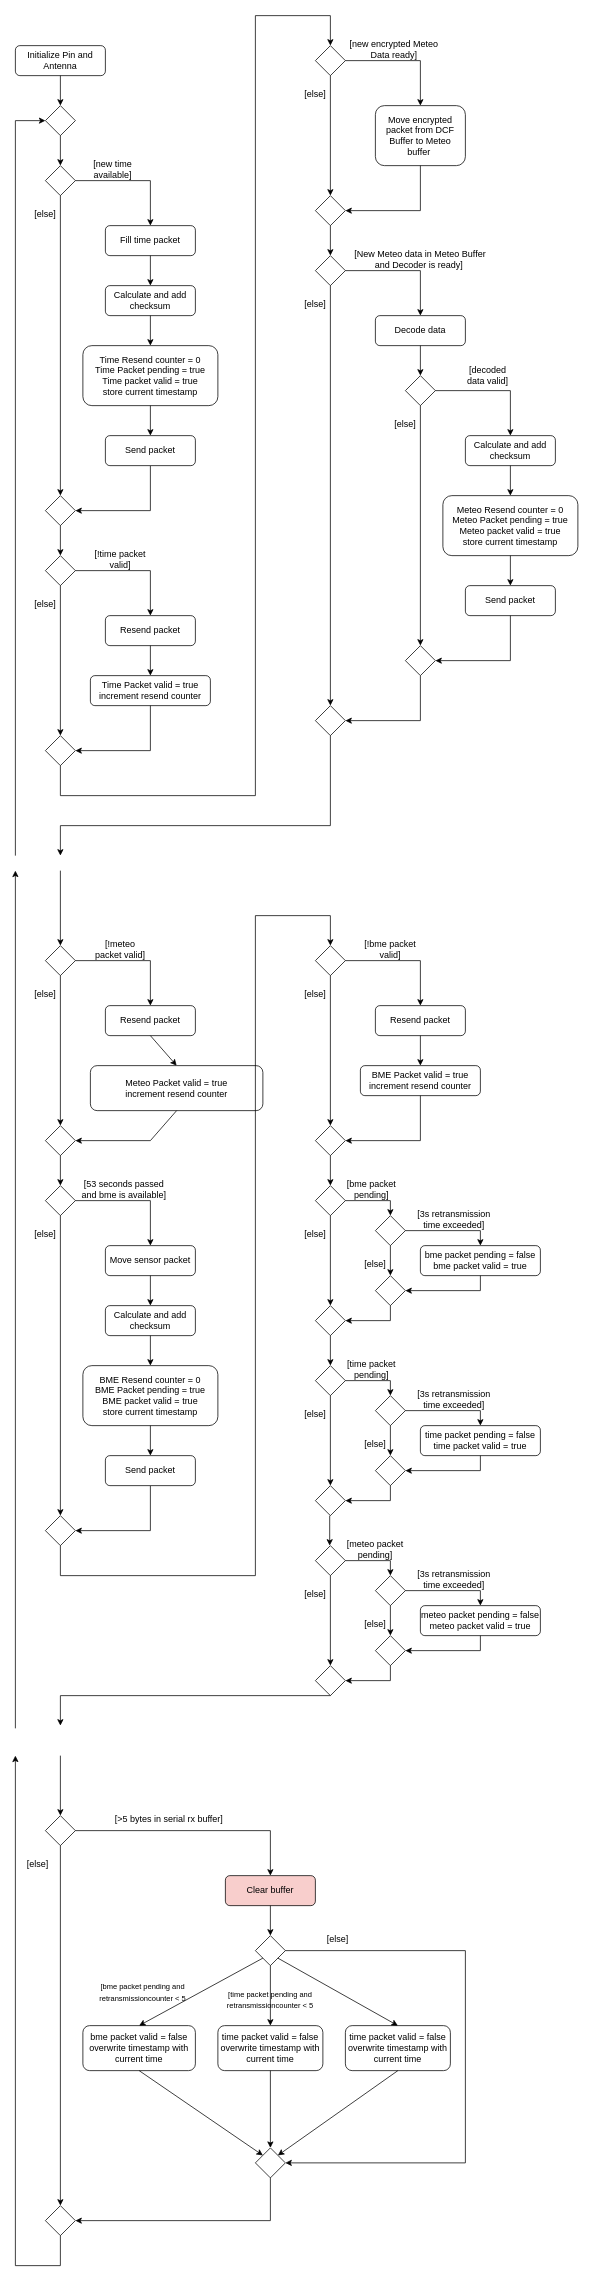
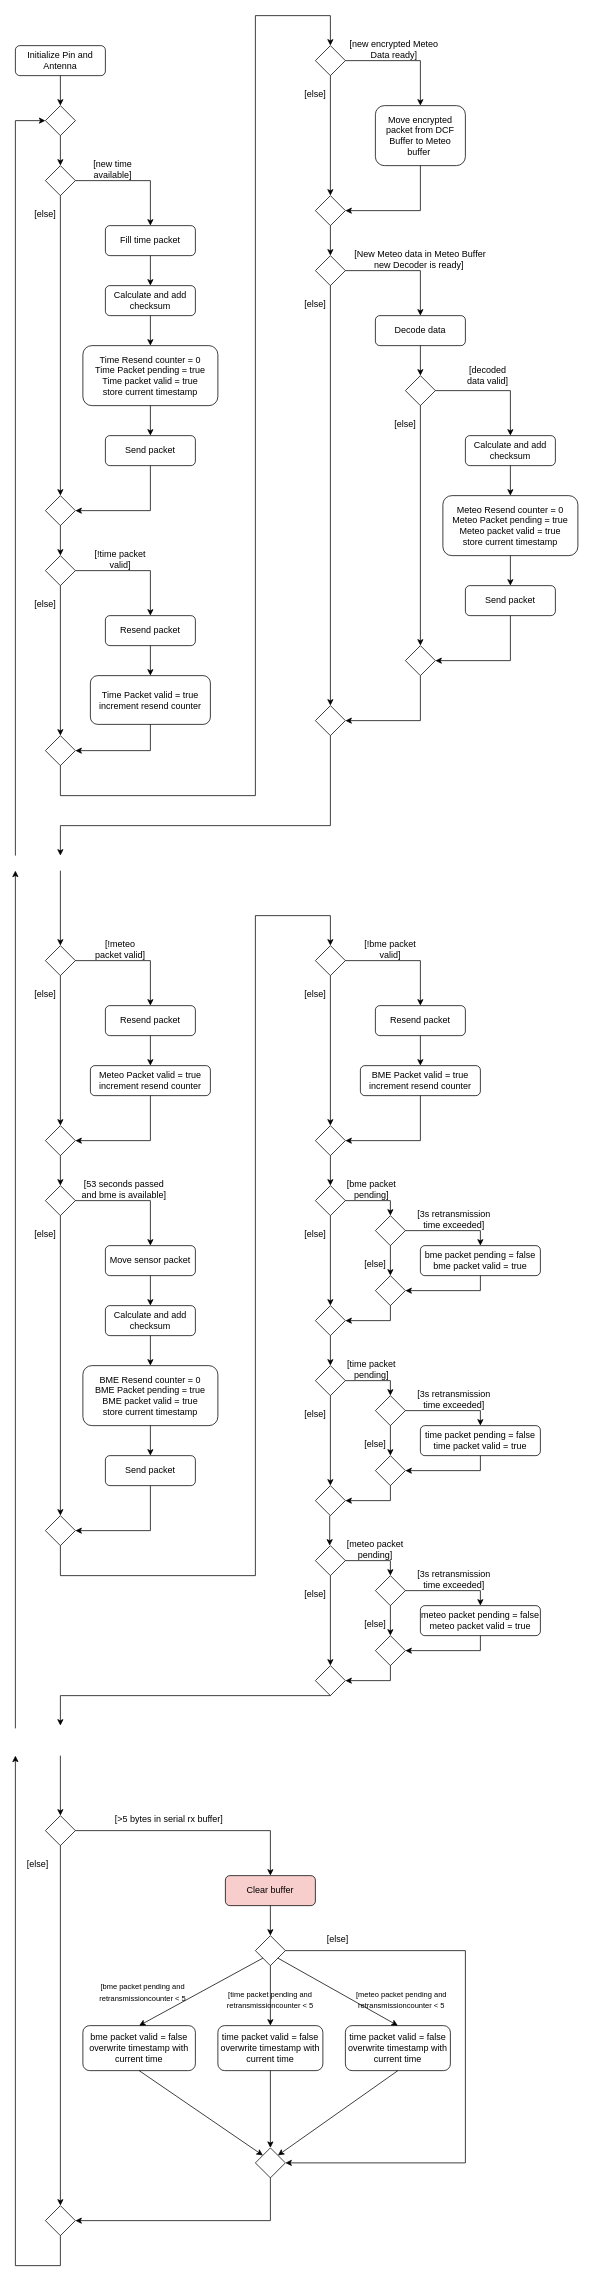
node "[New Meteo data in Meteo Buffer and Decoder is ready]": label "[New Meteo data in Meteo Buffer and Decoder is ready]" -> "[New Meteo data in Meteo Buffer new Decoder is ready]"
node "Time Packet valid = true increment resend counter": size 120x30 -> 120x49
node "Meteo Packet valid = true increment resend counter": size 173x45 -> 120x30
node "[meteo packet pending and retransmissioncounter < 5": added
